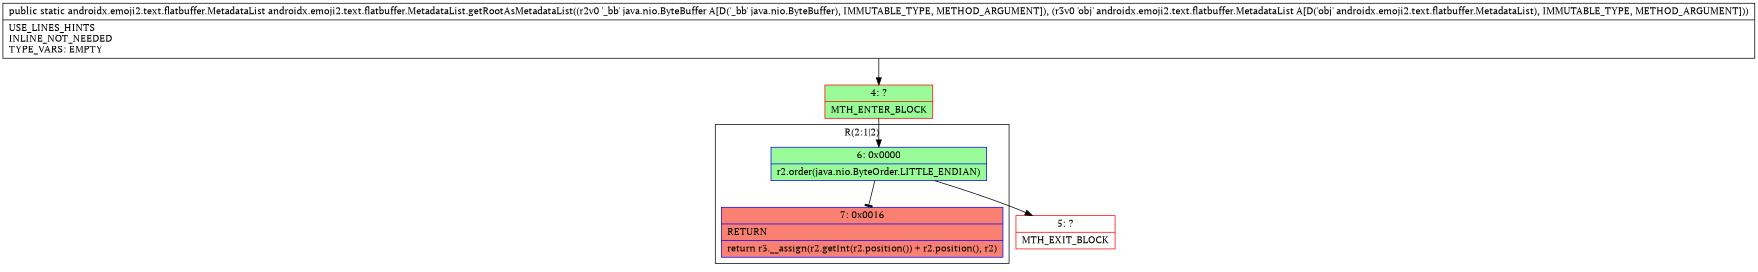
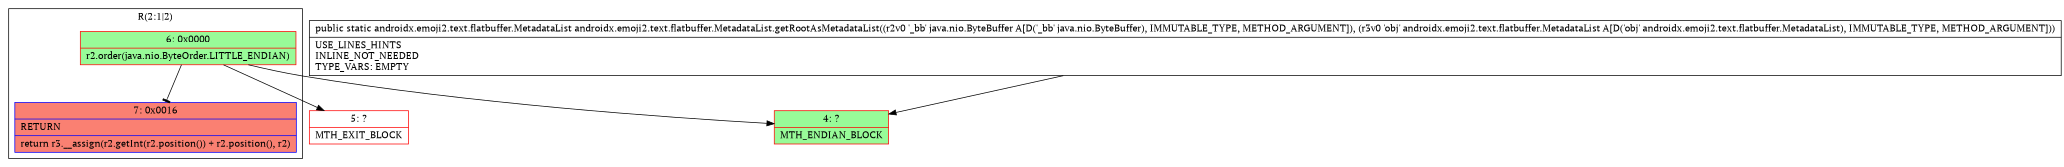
node "4: ?": text "MTH_ENTER_BLOCK" -> "MTH_ENDIAN_BLOCK"
edge "4: ?" -> "6: 0x0000": reversed
node "6: 0x0000": color blue -> red
